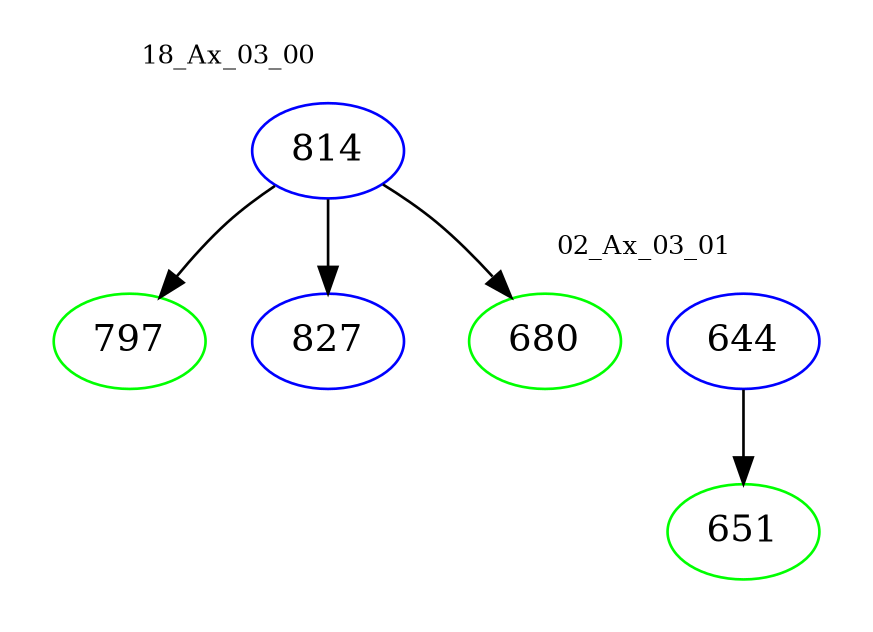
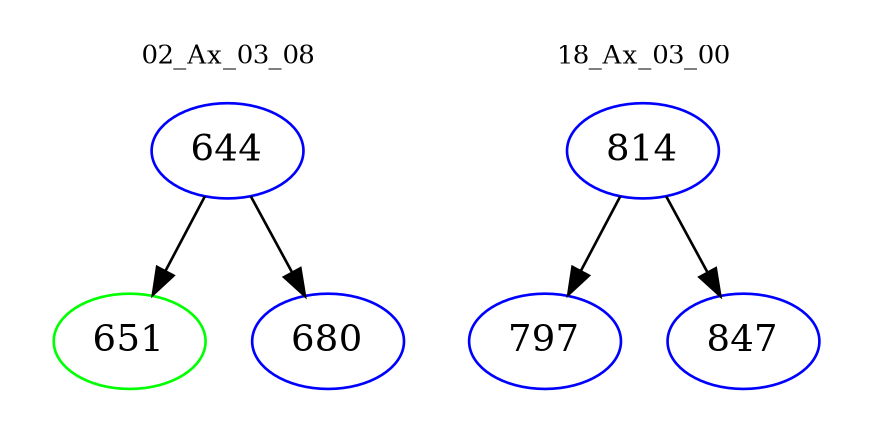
cluster "02_Ax_03_01": label "02_Ax_03_01" -> "02_Ax_03_08"
edge "814" -> "680": now "644" -> "680"
node "797": color green -> blue
node "827": label "827" -> "847"
node "680": color green -> blue
